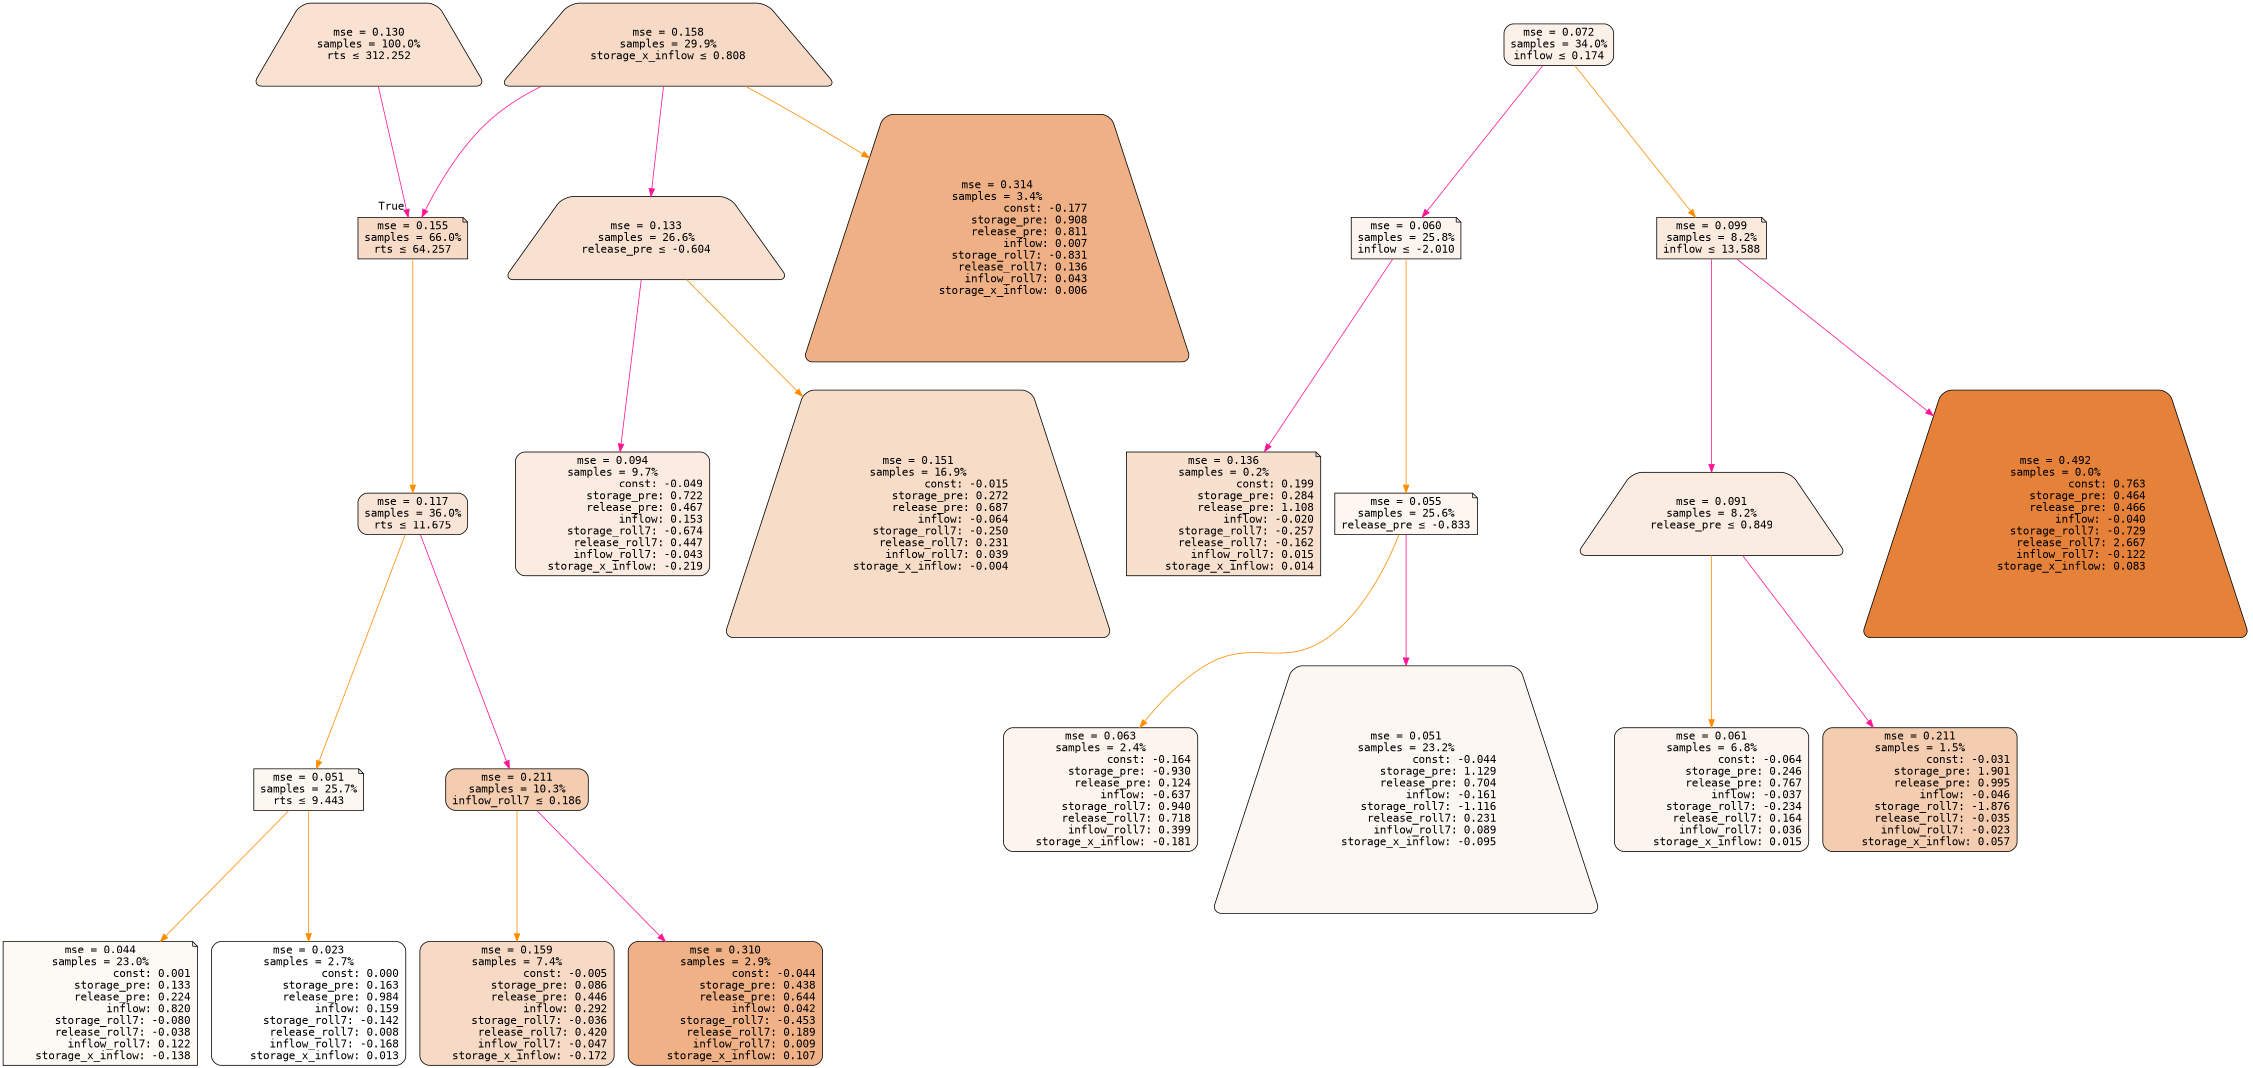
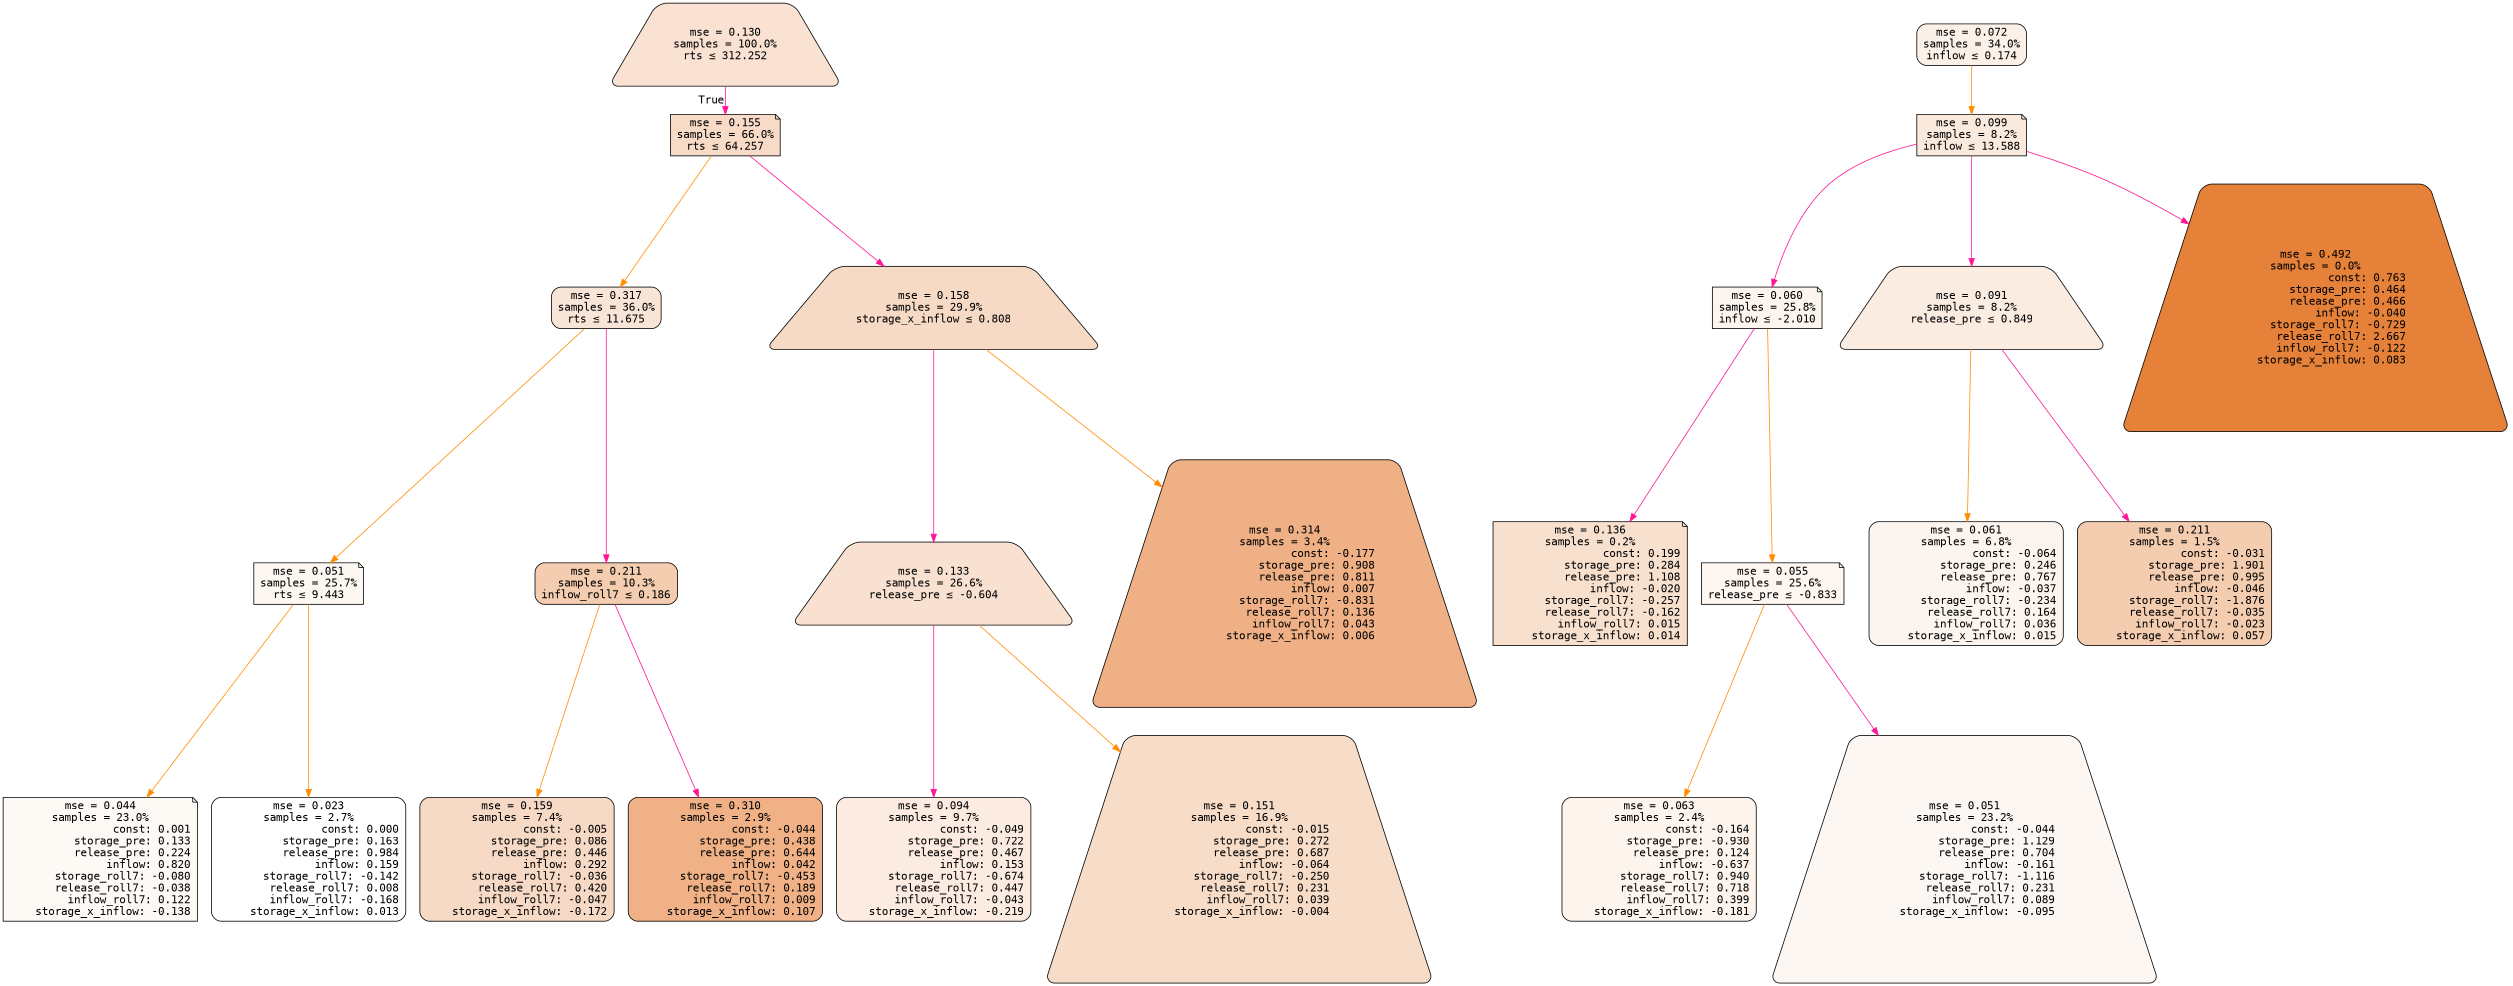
edge "mse = 0.158 samples = 29.9% storage_x_inflow ≤ 0.808" -> "mse = 0.155 samples = 66.0% rts ≤ 64.257": reversed
edge "mse = 0.072 samples = 34.0% inflow ≤ 0.174" -> "mse = 0.060 samples = 25.8% inflow ≤ -2.010": now "mse = 0.099 samples = 8.2% inflow ≤ 13.588" -> "mse = 0.060 samples = 25.8% inflow ≤ -2.010"
node "mse = 0.117 samples = 36.0% rts ≤ 11.675": label "mse = 0.117 samples = 36.0% rts ≤ 11.675" -> "mse = 0.317 samples = 36.0% rts ≤ 11.675"
